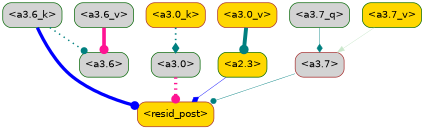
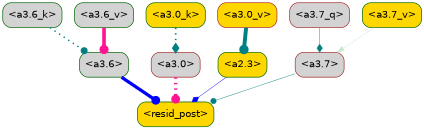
node "<a3.0_k>": color brown -> darkgreen
node "<a3.7_q>": color darkgreen -> brown
node "<a3.0>": color darkgreen -> brown
edge "<a3.6_k>" -> "<resid_post>": now "<a3.6>" -> "<resid_post>"
node "<resid_post>": color brown -> darkgreen
